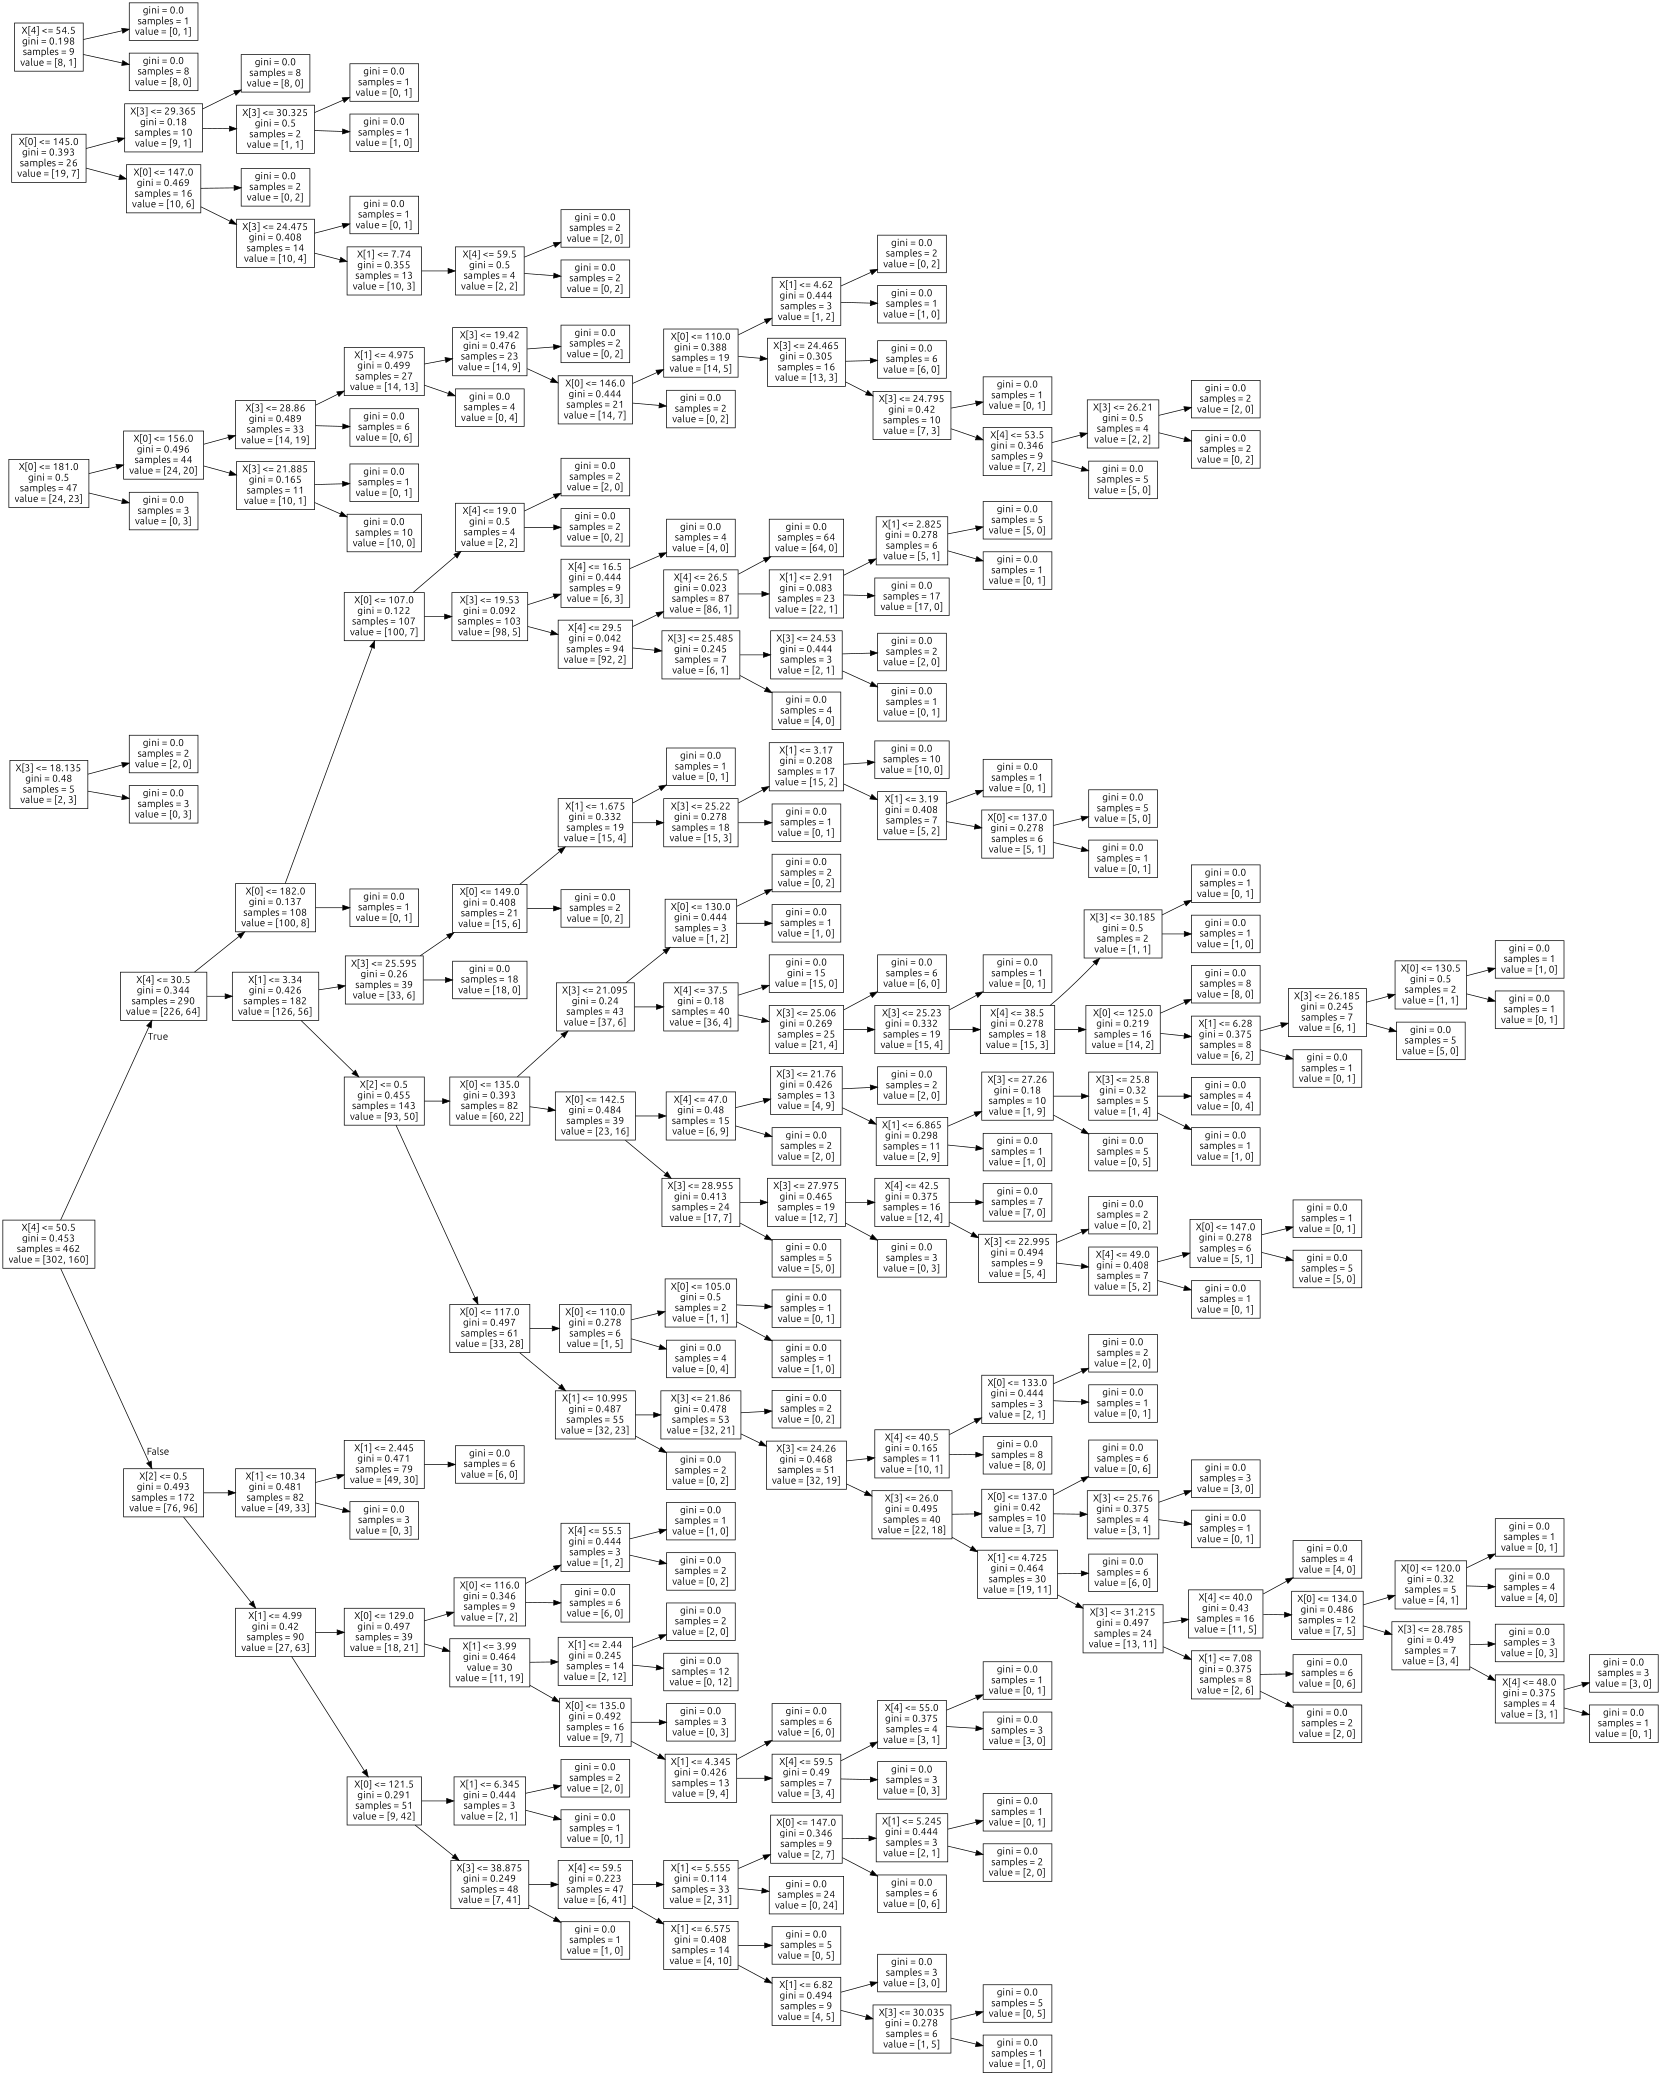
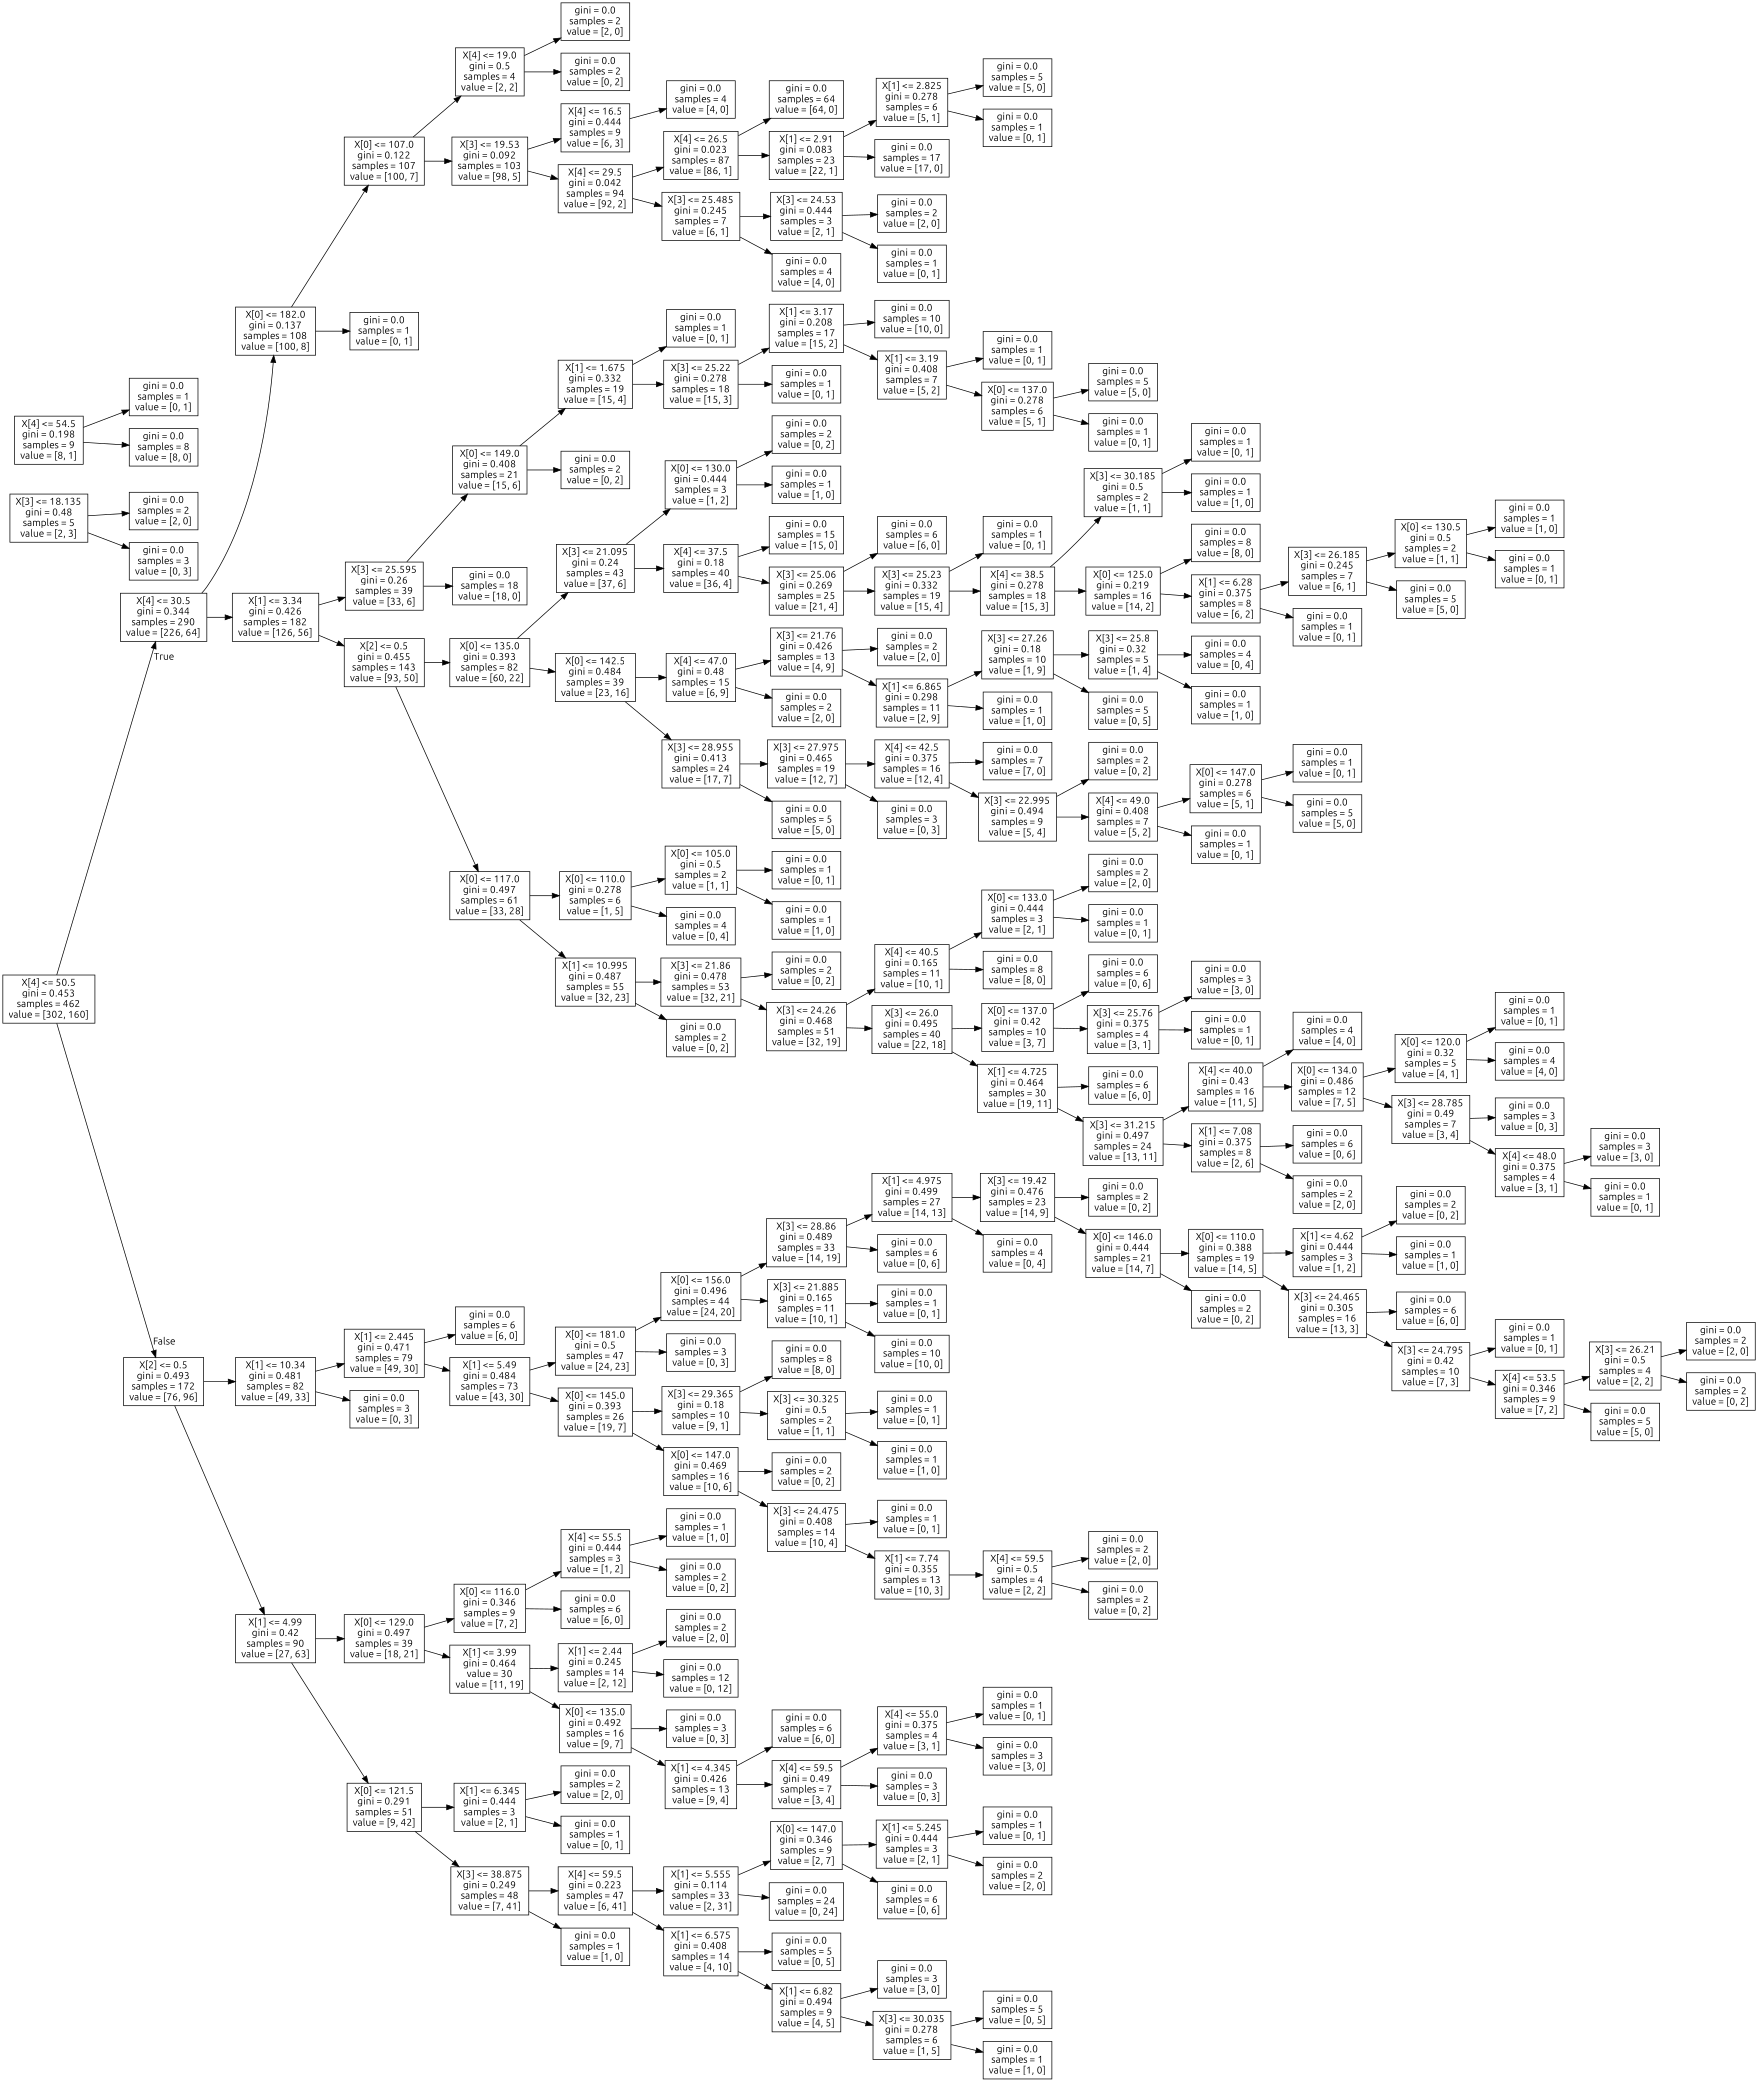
node "gini = 0.0 gini = 15 value = [15, 0]": label "gini = 0.0 gini = 15 value = [15, 0]" -> "gini = 0.0 samples = 15 value = [15, 0]"
node "X[1] <= 5.49 gini = 0.484 samples = 73 value = [43, 30]": added
